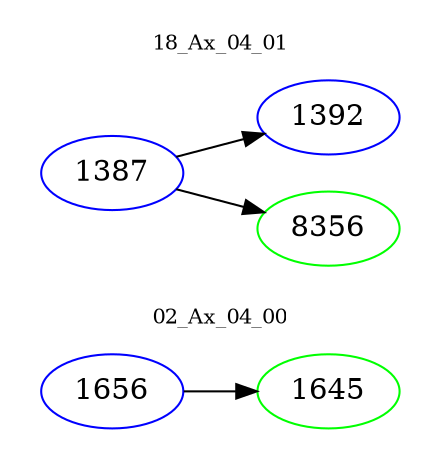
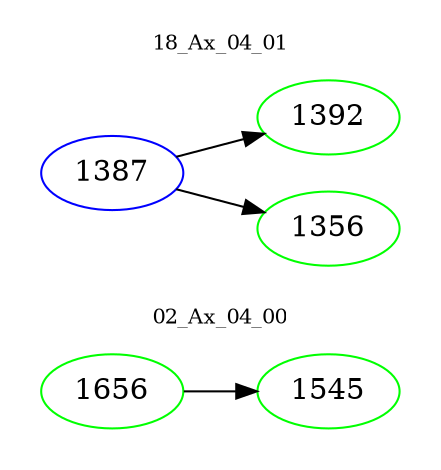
node "1392": color blue -> green
node "8356": label "8356" -> "1356"
node "1656": color blue -> green
node "1645": label "1645" -> "1545"
